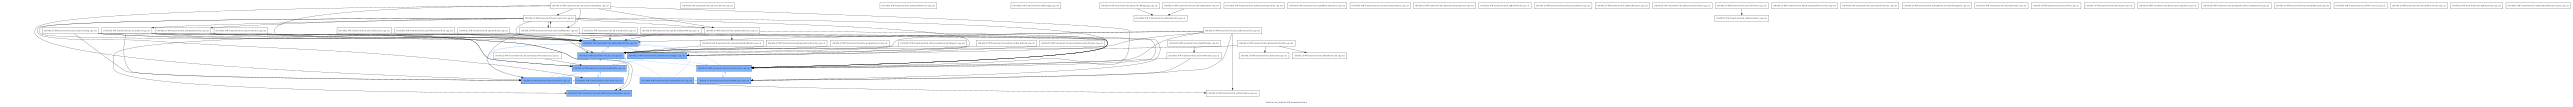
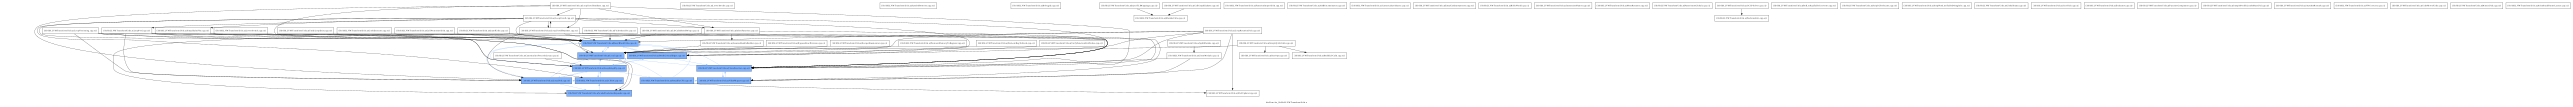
node "{lib/libLLVMTransformUtils.a(UnifyLoopExits.cpp.o)}": added
